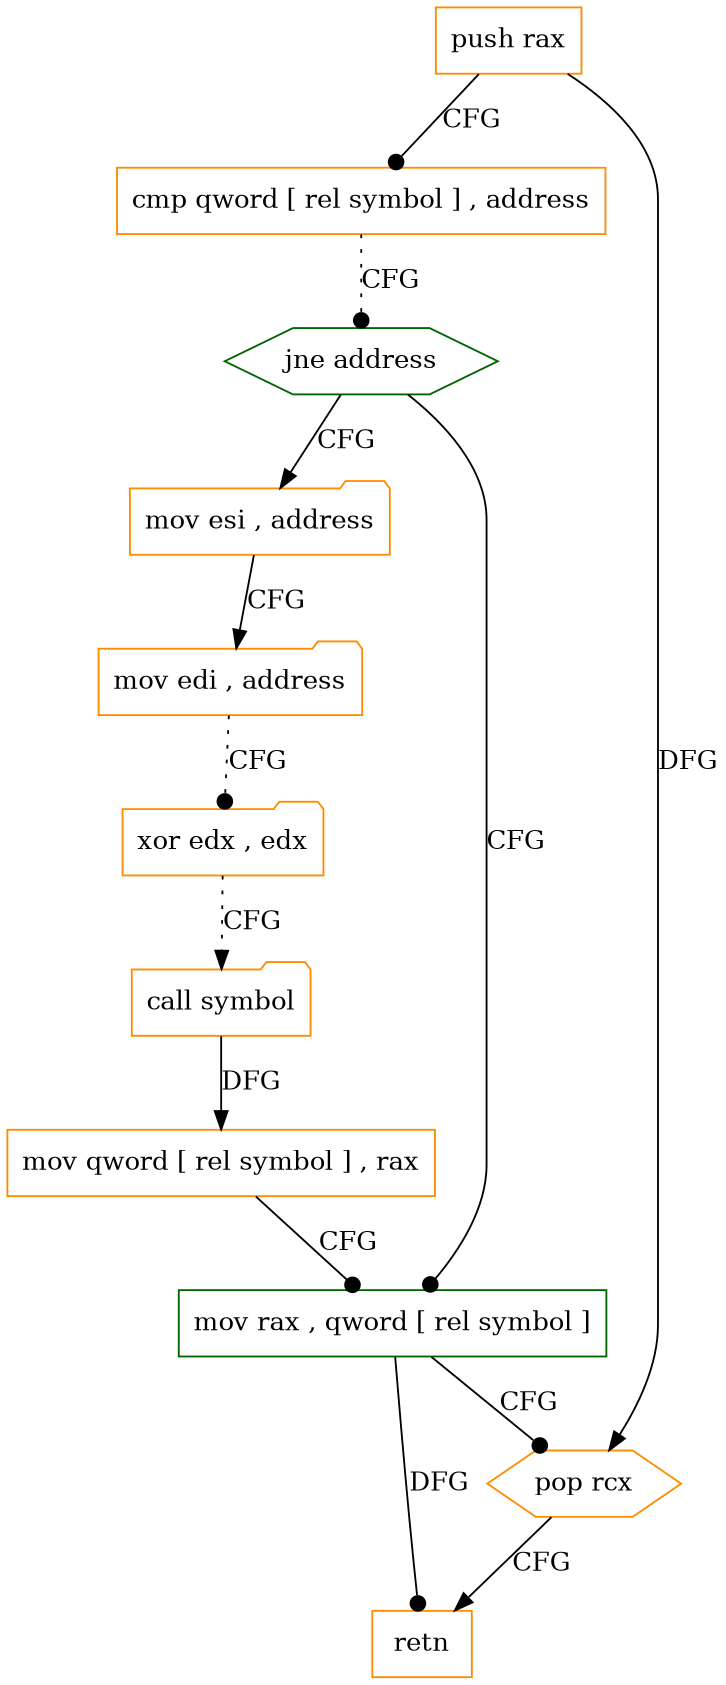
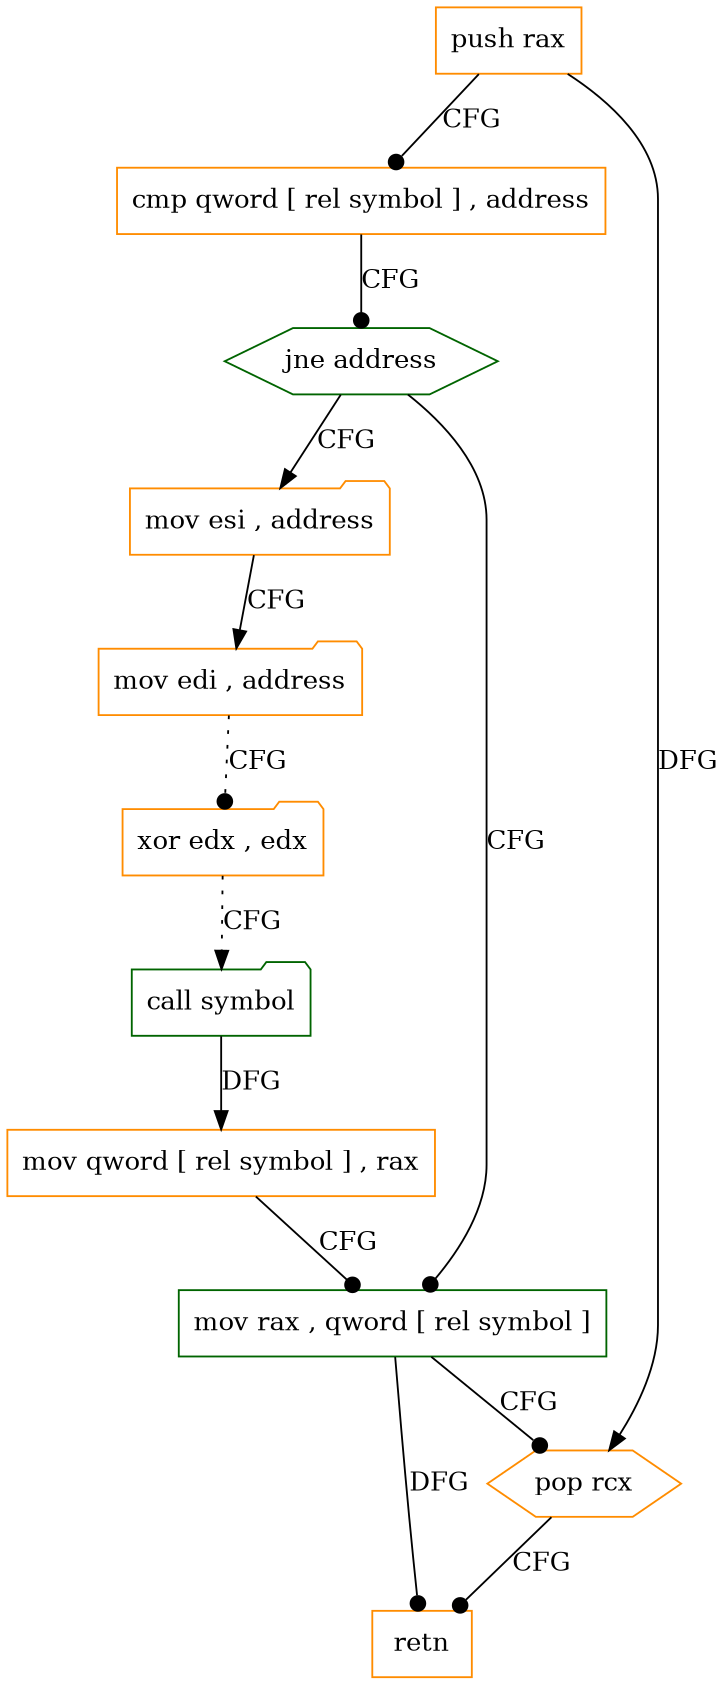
edge "cmp qword [ rel symbol ] , address" -> "jne address": style dotted -> solid
node "call symbol": color darkorange -> darkgreen
edge "pop rcx" -> "retn": arrowhead normal -> dot
